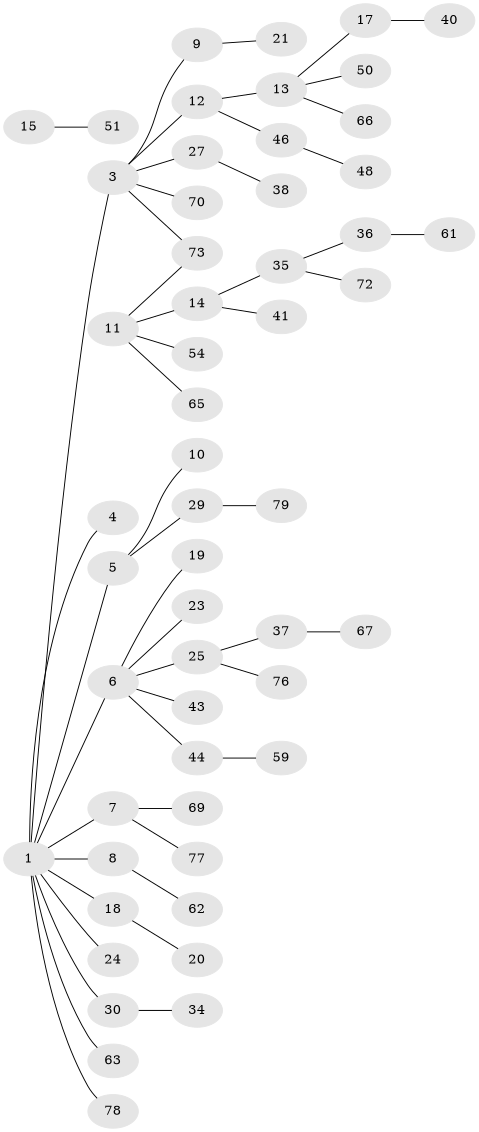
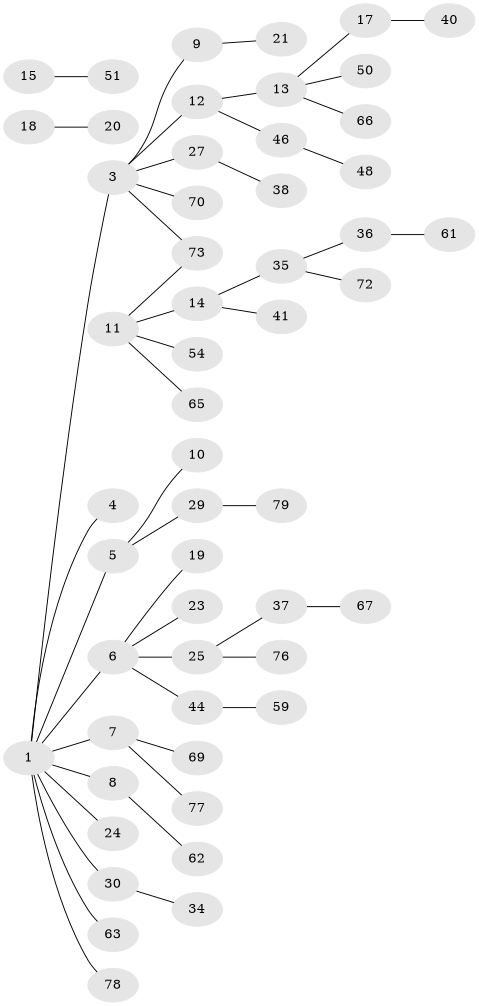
node "43": removed
edge "1" -- "18": removed
